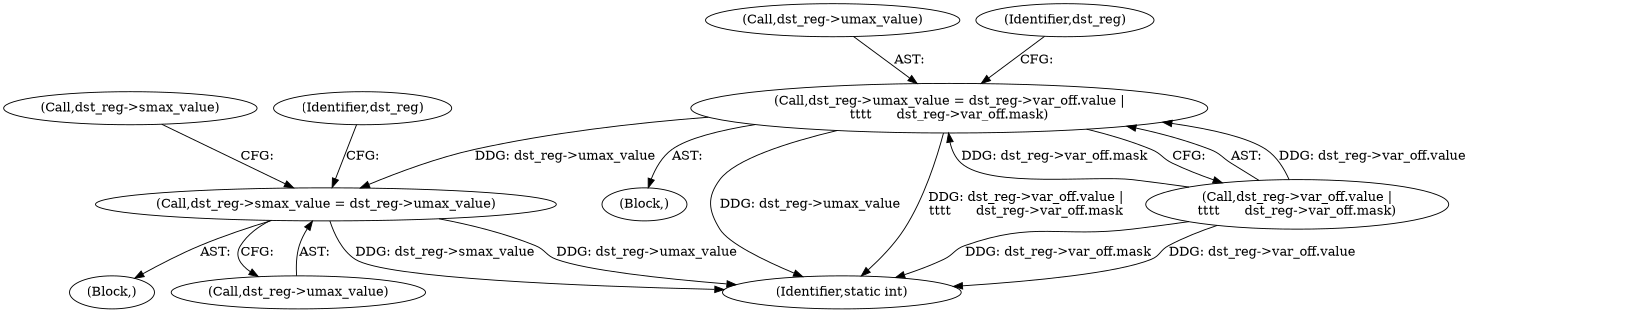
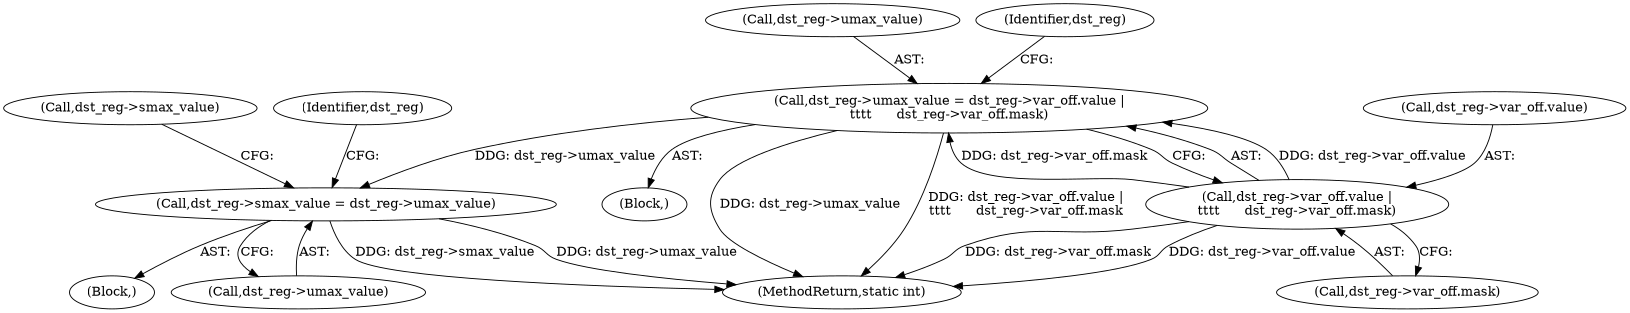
node "(Call,dst_reg->var_off.value)": added
node "(Identifier,static int)": label "(Identifier,static int)" -> "(MethodReturn,static int)"
node "(Call,dst_reg->var_off.mask)": added
